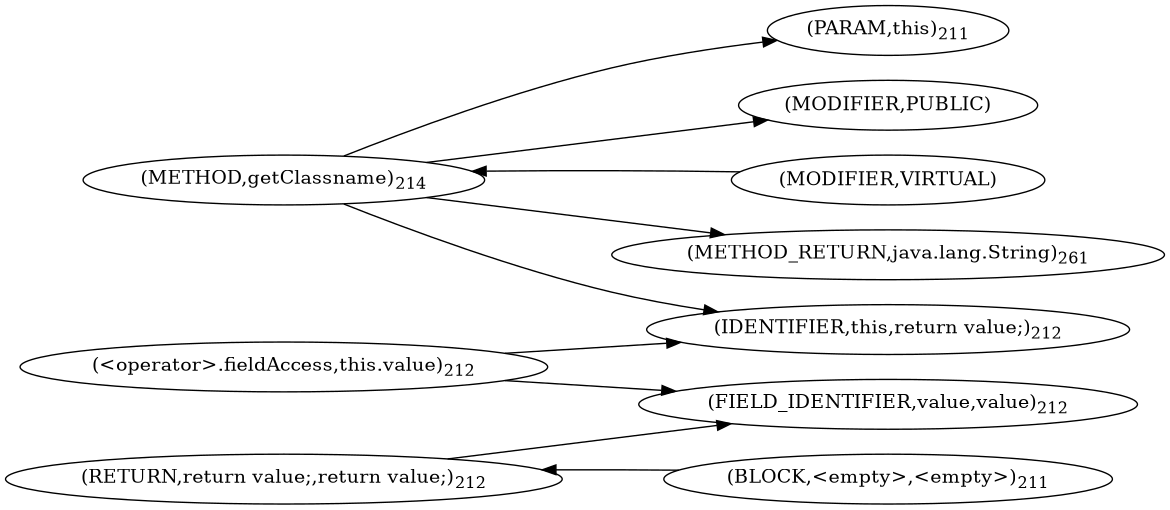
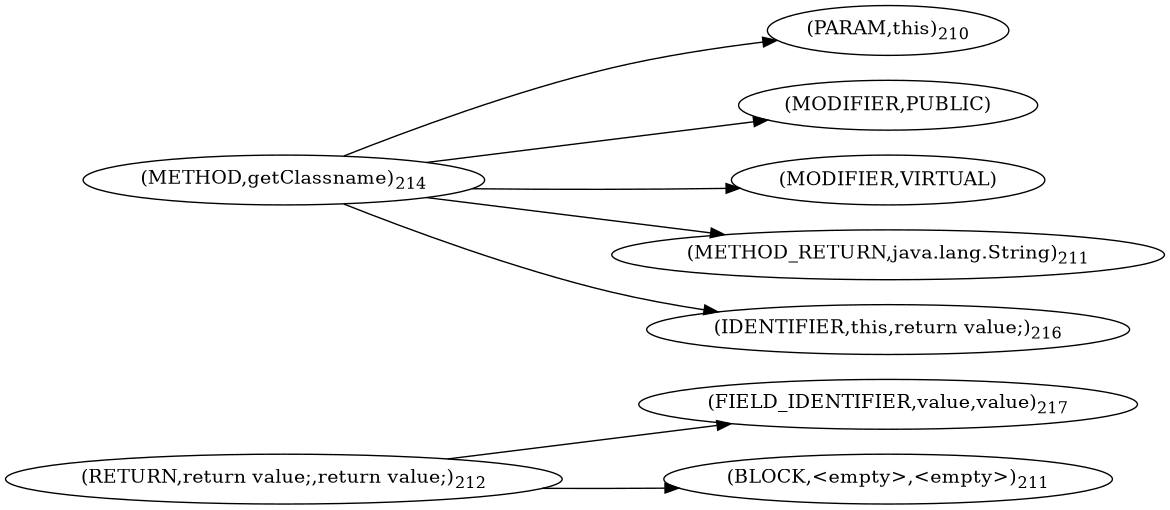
node "(PARAM,this)": text "211" -> "210"
edge "(MODIFIER,VIRTUAL)" -> "(METHOD,getClassname)": reversed
node "(METHOD_RETURN,java.lang.String)": text "261" -> "211"
node "(IDENTIFIER,this,return value;)": text "212" -> "216"
node "(<operator>.fieldAccess,this.value)": removed
node "(FIELD_IDENTIFIER,value,value)": text "212" -> "217"
edge "(BLOCK,<empty>,<empty>)" -> "(RETURN,return value;,return value;)": reversed
